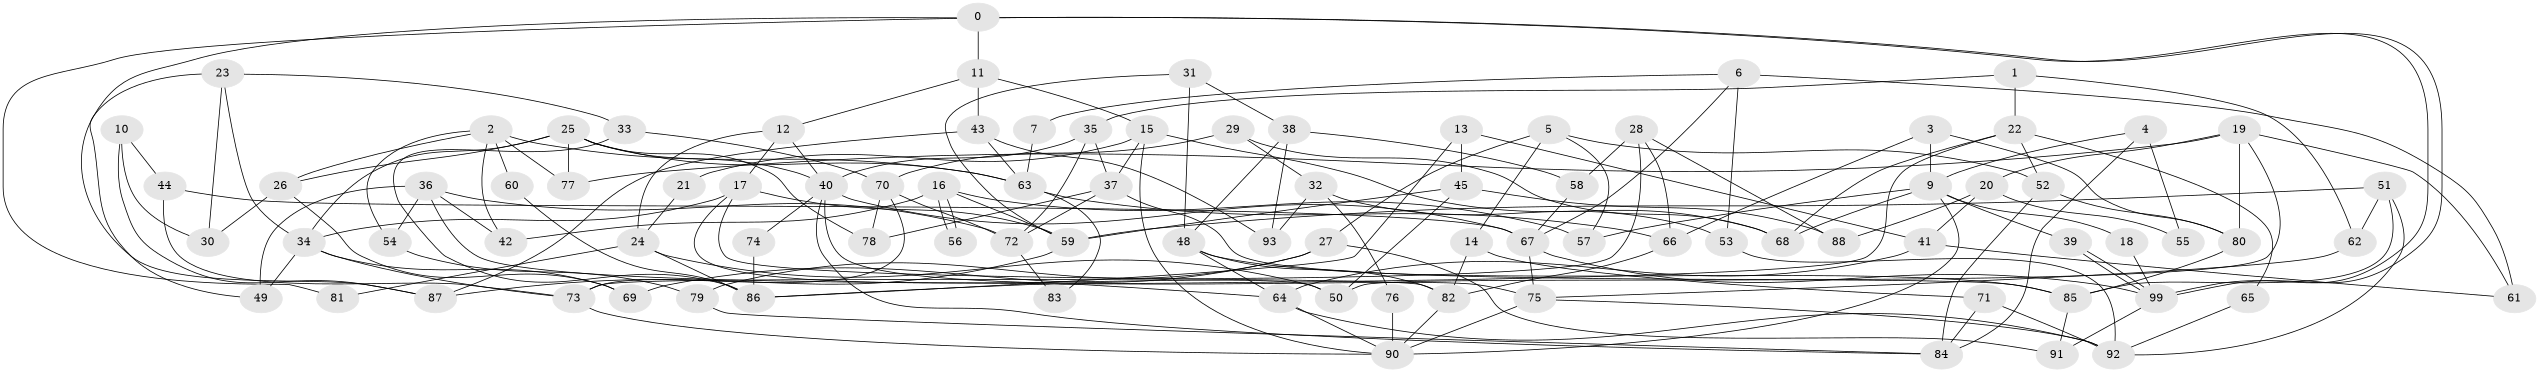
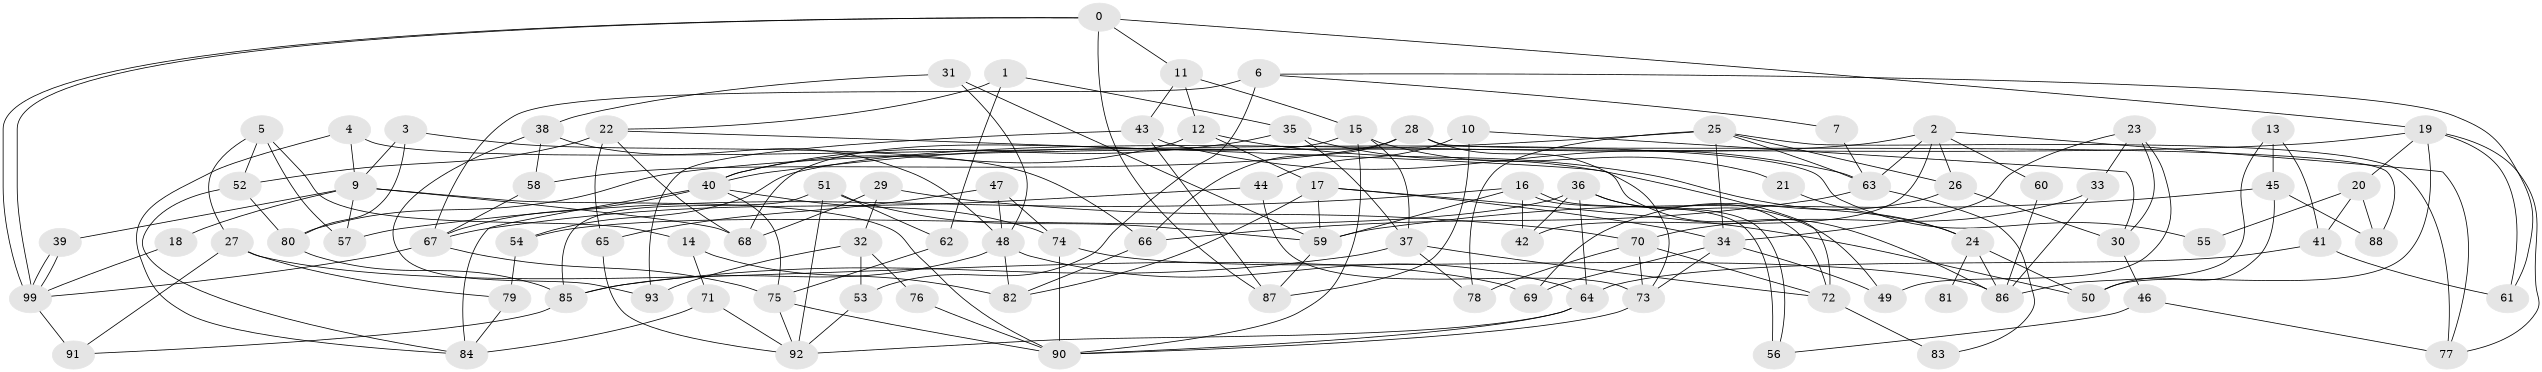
edge "0" -- "81": now "0" -- "19"
node "47": added
node "46": added
edge "82" -- "90": now "74" -- "90"
